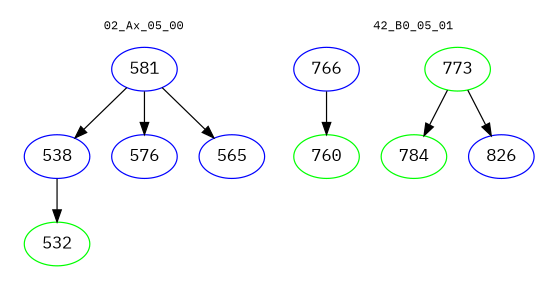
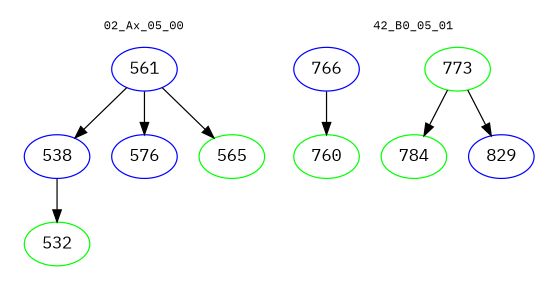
node "581": label "581" -> "561"
node "565": color blue -> green
node "826": label "826" -> "829"
